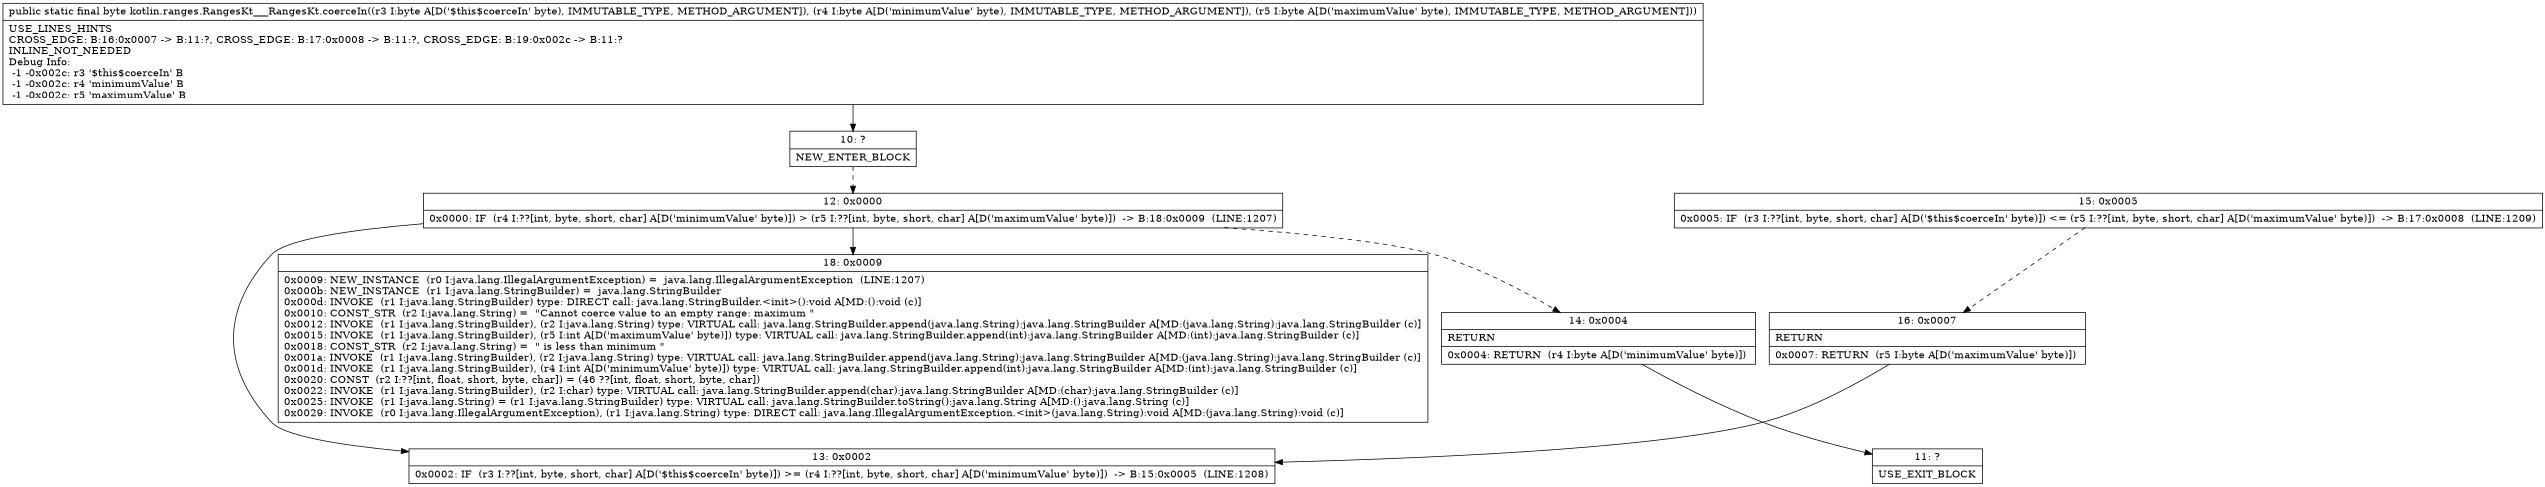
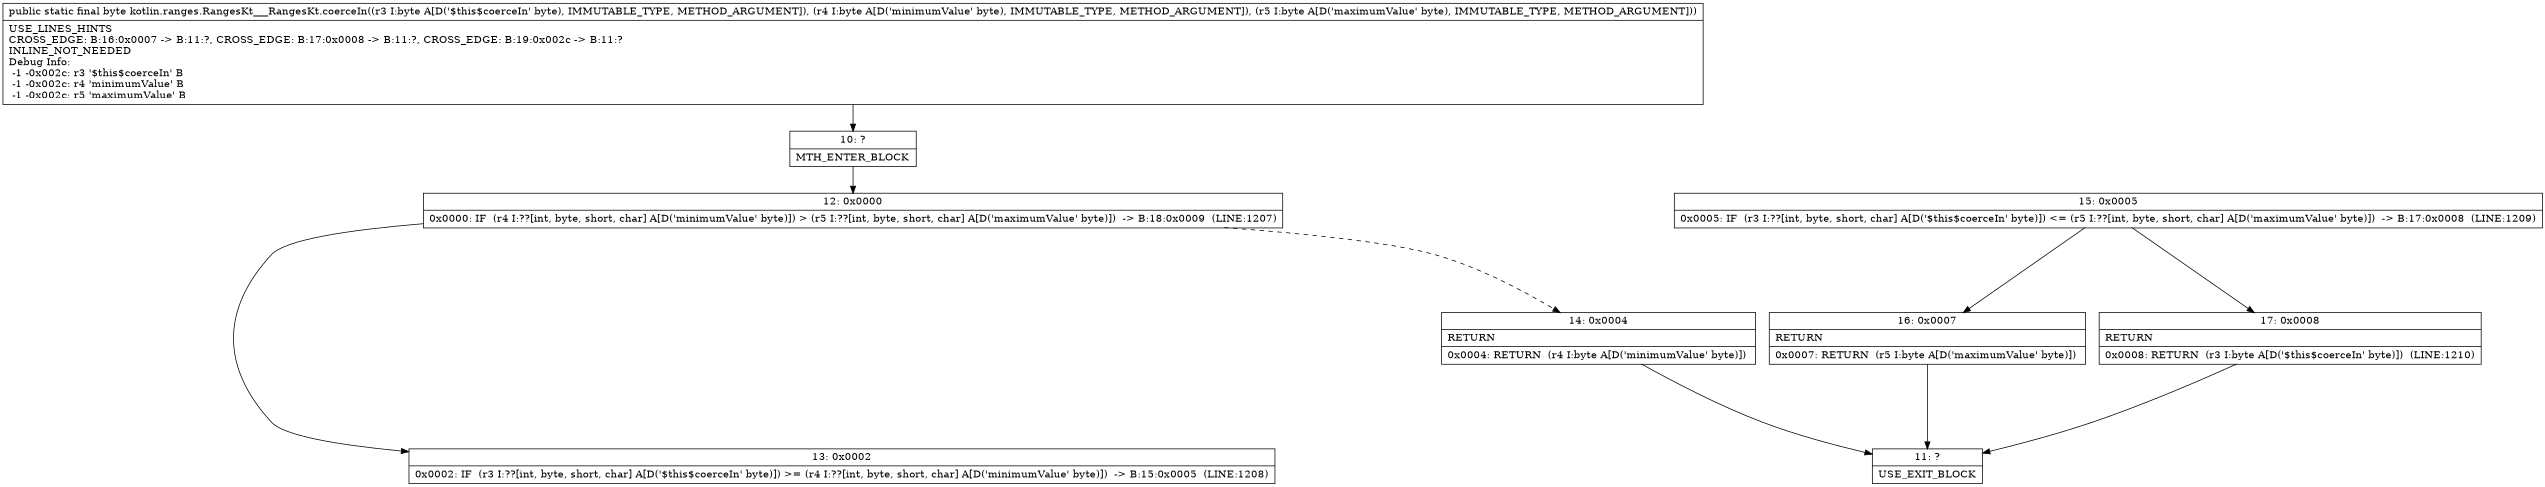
node "10: ?": text "NEW_ENTER_BLOCK" -> "MTH_ENTER_BLOCK"
edge "10: ?" -> "12: 0x0000": style dashed -> solid
edge "15: 0x0005" -> "16: 0x0007": style dashed -> solid
node "18: 0x0009": removed
node "17: 0x0008": added
edge "16: 0x0007" -> "13: 0x0002": now "16: 0x0007" -> "11: ?"
